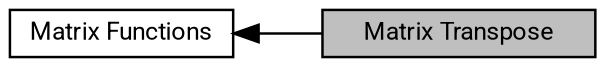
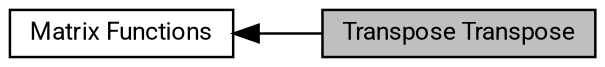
node "Matrix Transpose": label "Matrix Transpose" -> "Transpose Transpose"
